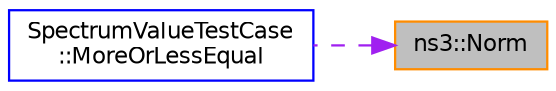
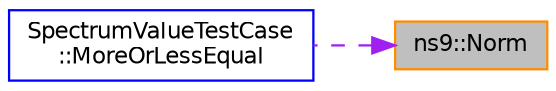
node "ns3::Norm": label "ns3::Norm" -> "ns9::Norm"
